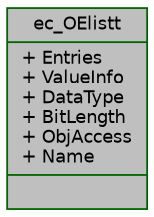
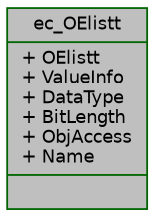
node "ec_OElistt": text "+ Entries" -> "+ OElistt"
